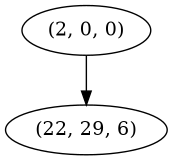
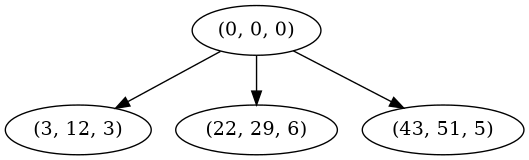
node "(2, 0, 0)": label "(2, 0, 0)" -> "(0, 0, 0)"
node "(3, 12, 3)": added
node "(43, 51, 5)": added
